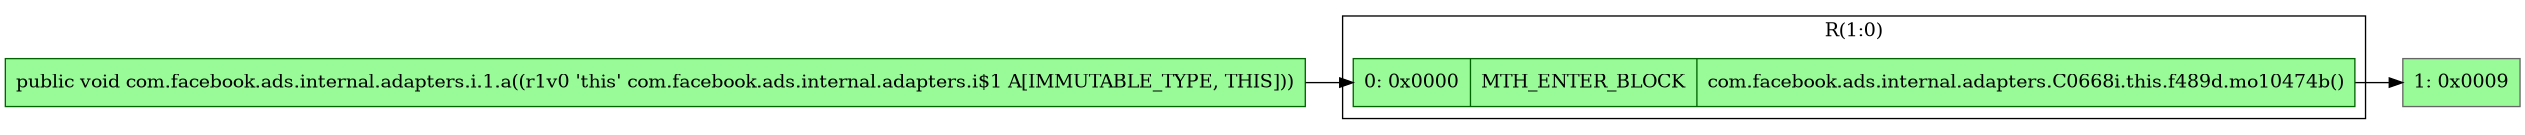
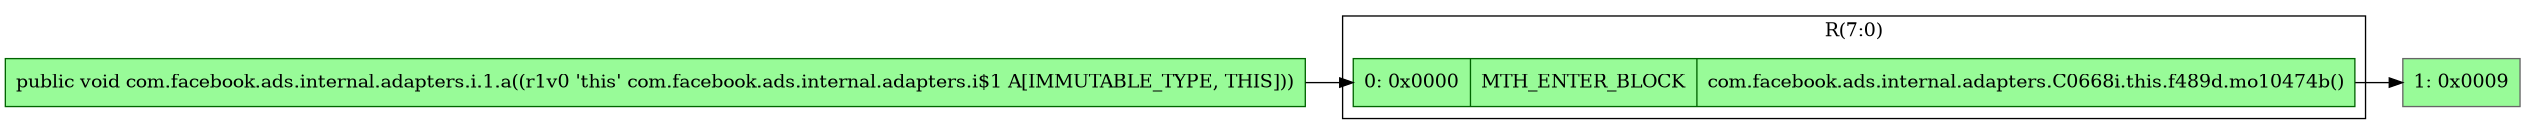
cluster "R(1:0)": label "R(1:0)" -> "R(7:0)"
